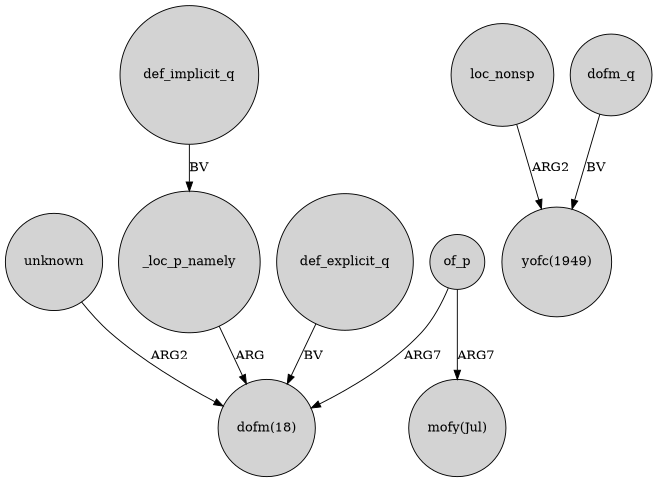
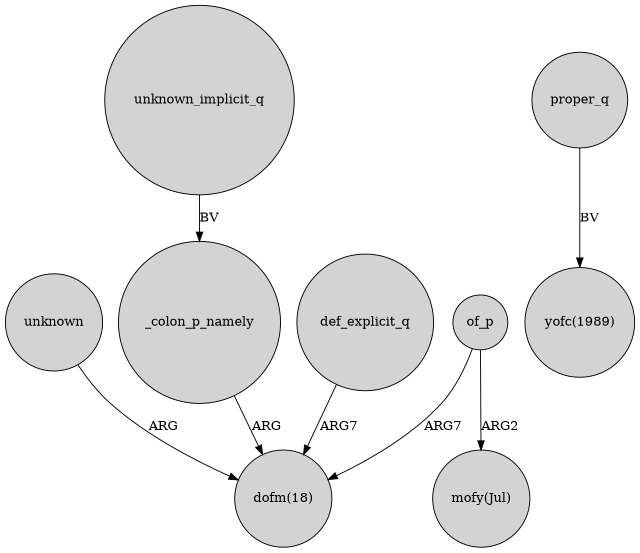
node "def_implicit_q": label "def_implicit_q" -> "unknown_implicit_q"
node "loc_nonsp": removed
node "dofm_q": label "dofm_q" -> "proper_q"
node "_loc_p_namely": label "_loc_p_namely" -> "_colon_p_namely"
node "yofc(1949)": label "yofc(1949)" -> "yofc(1989)"
edge "unknown" -> "dofm(18)": label "ARG2" -> "ARG"
edge "def_explicit_q" -> "dofm(18)": label "BV" -> "ARG7"
edge "of_p" -> "mofy(Jul)": label "ARG7" -> "ARG2"
